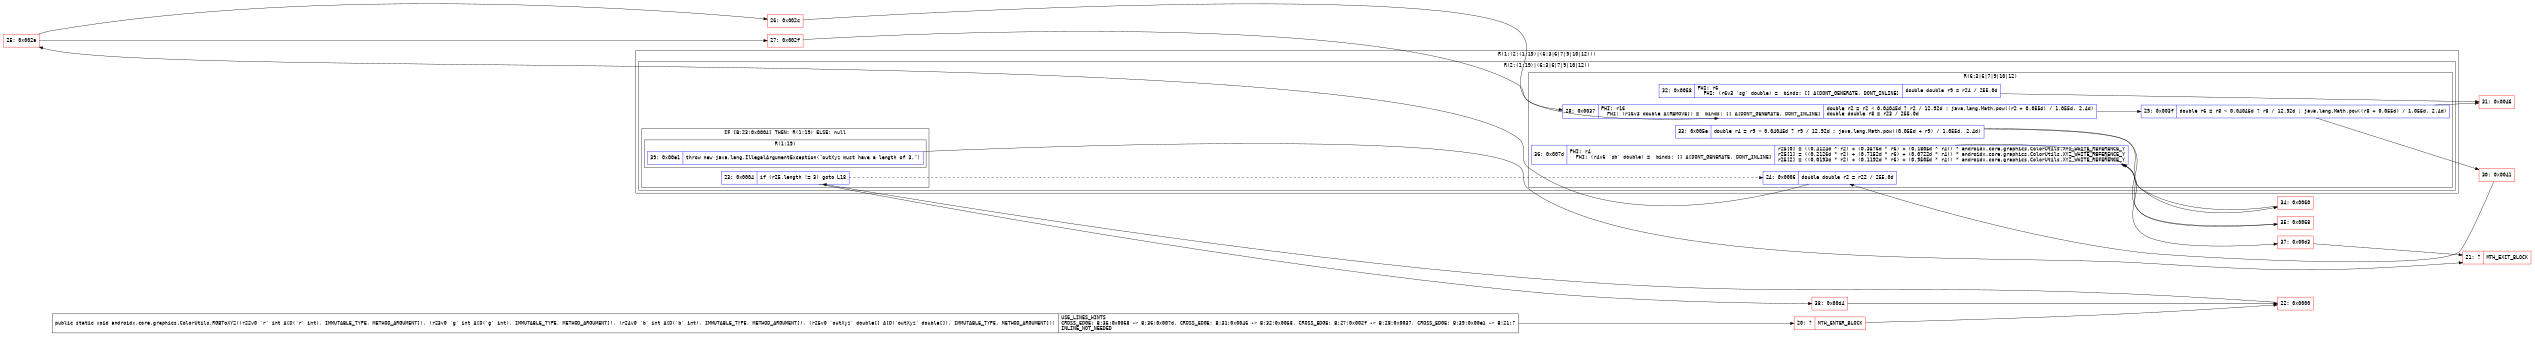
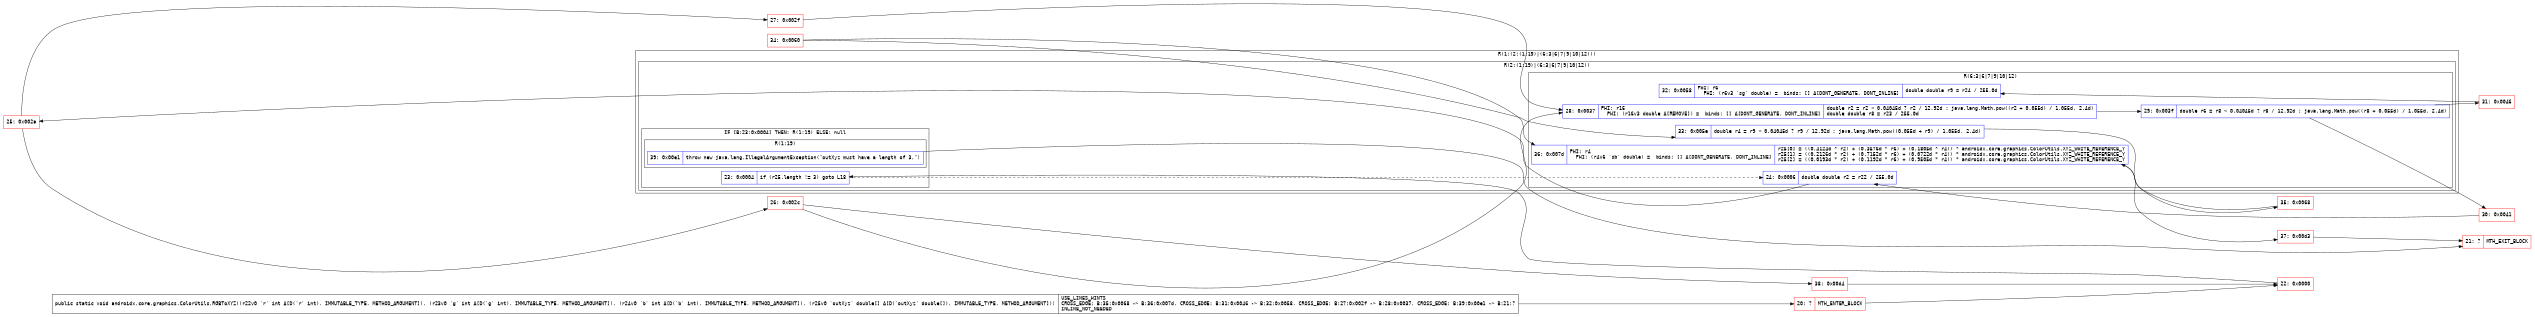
edge "32: 0x0058" -> "31: 0x0046": reversed
edge "33: 0x005e" -> "34: 0x0060": reversed
edge "23: 0x0004" -> "38: 0x00d4": now "26: 0x002c" -> "38: 0x00d4"
